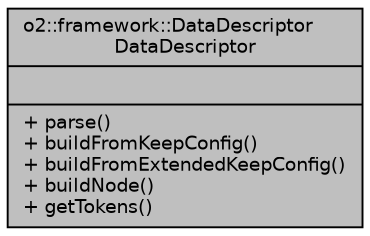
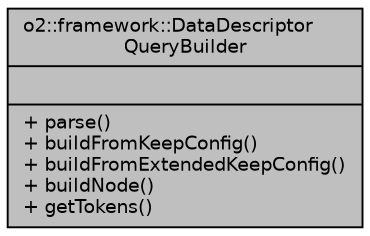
node "o2::framework::DataDescriptor": text "DataDescriptor" -> "QueryBuilder"
